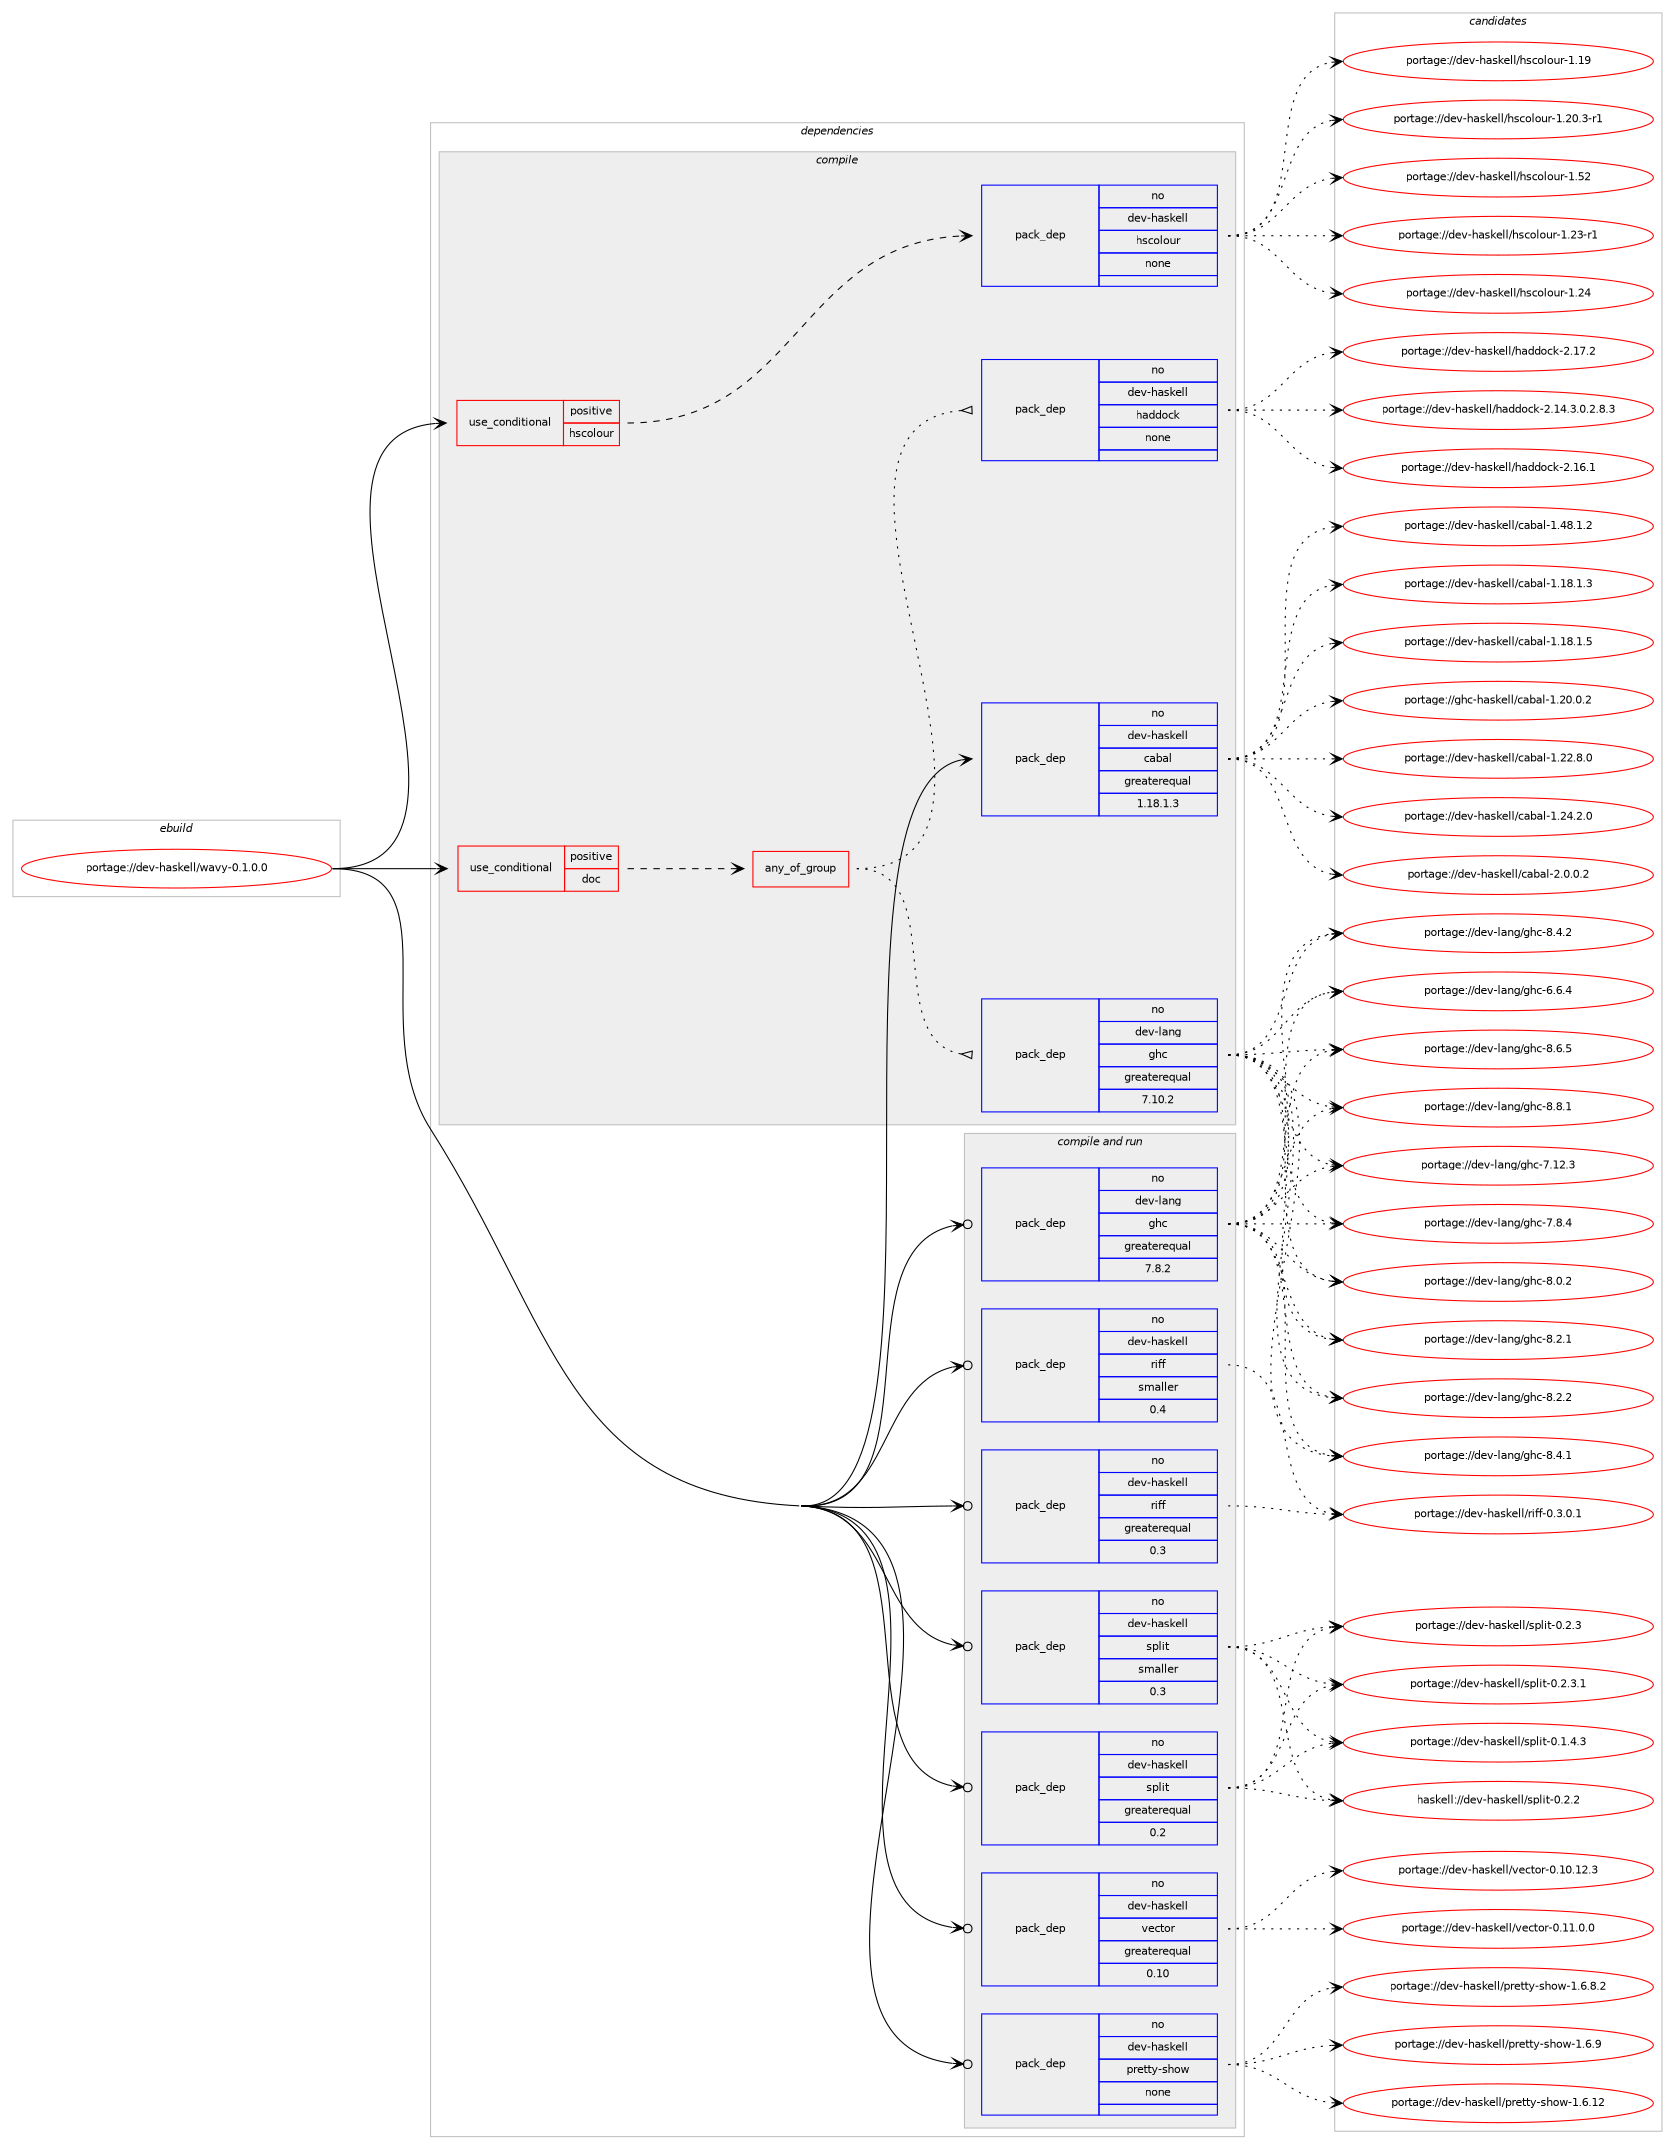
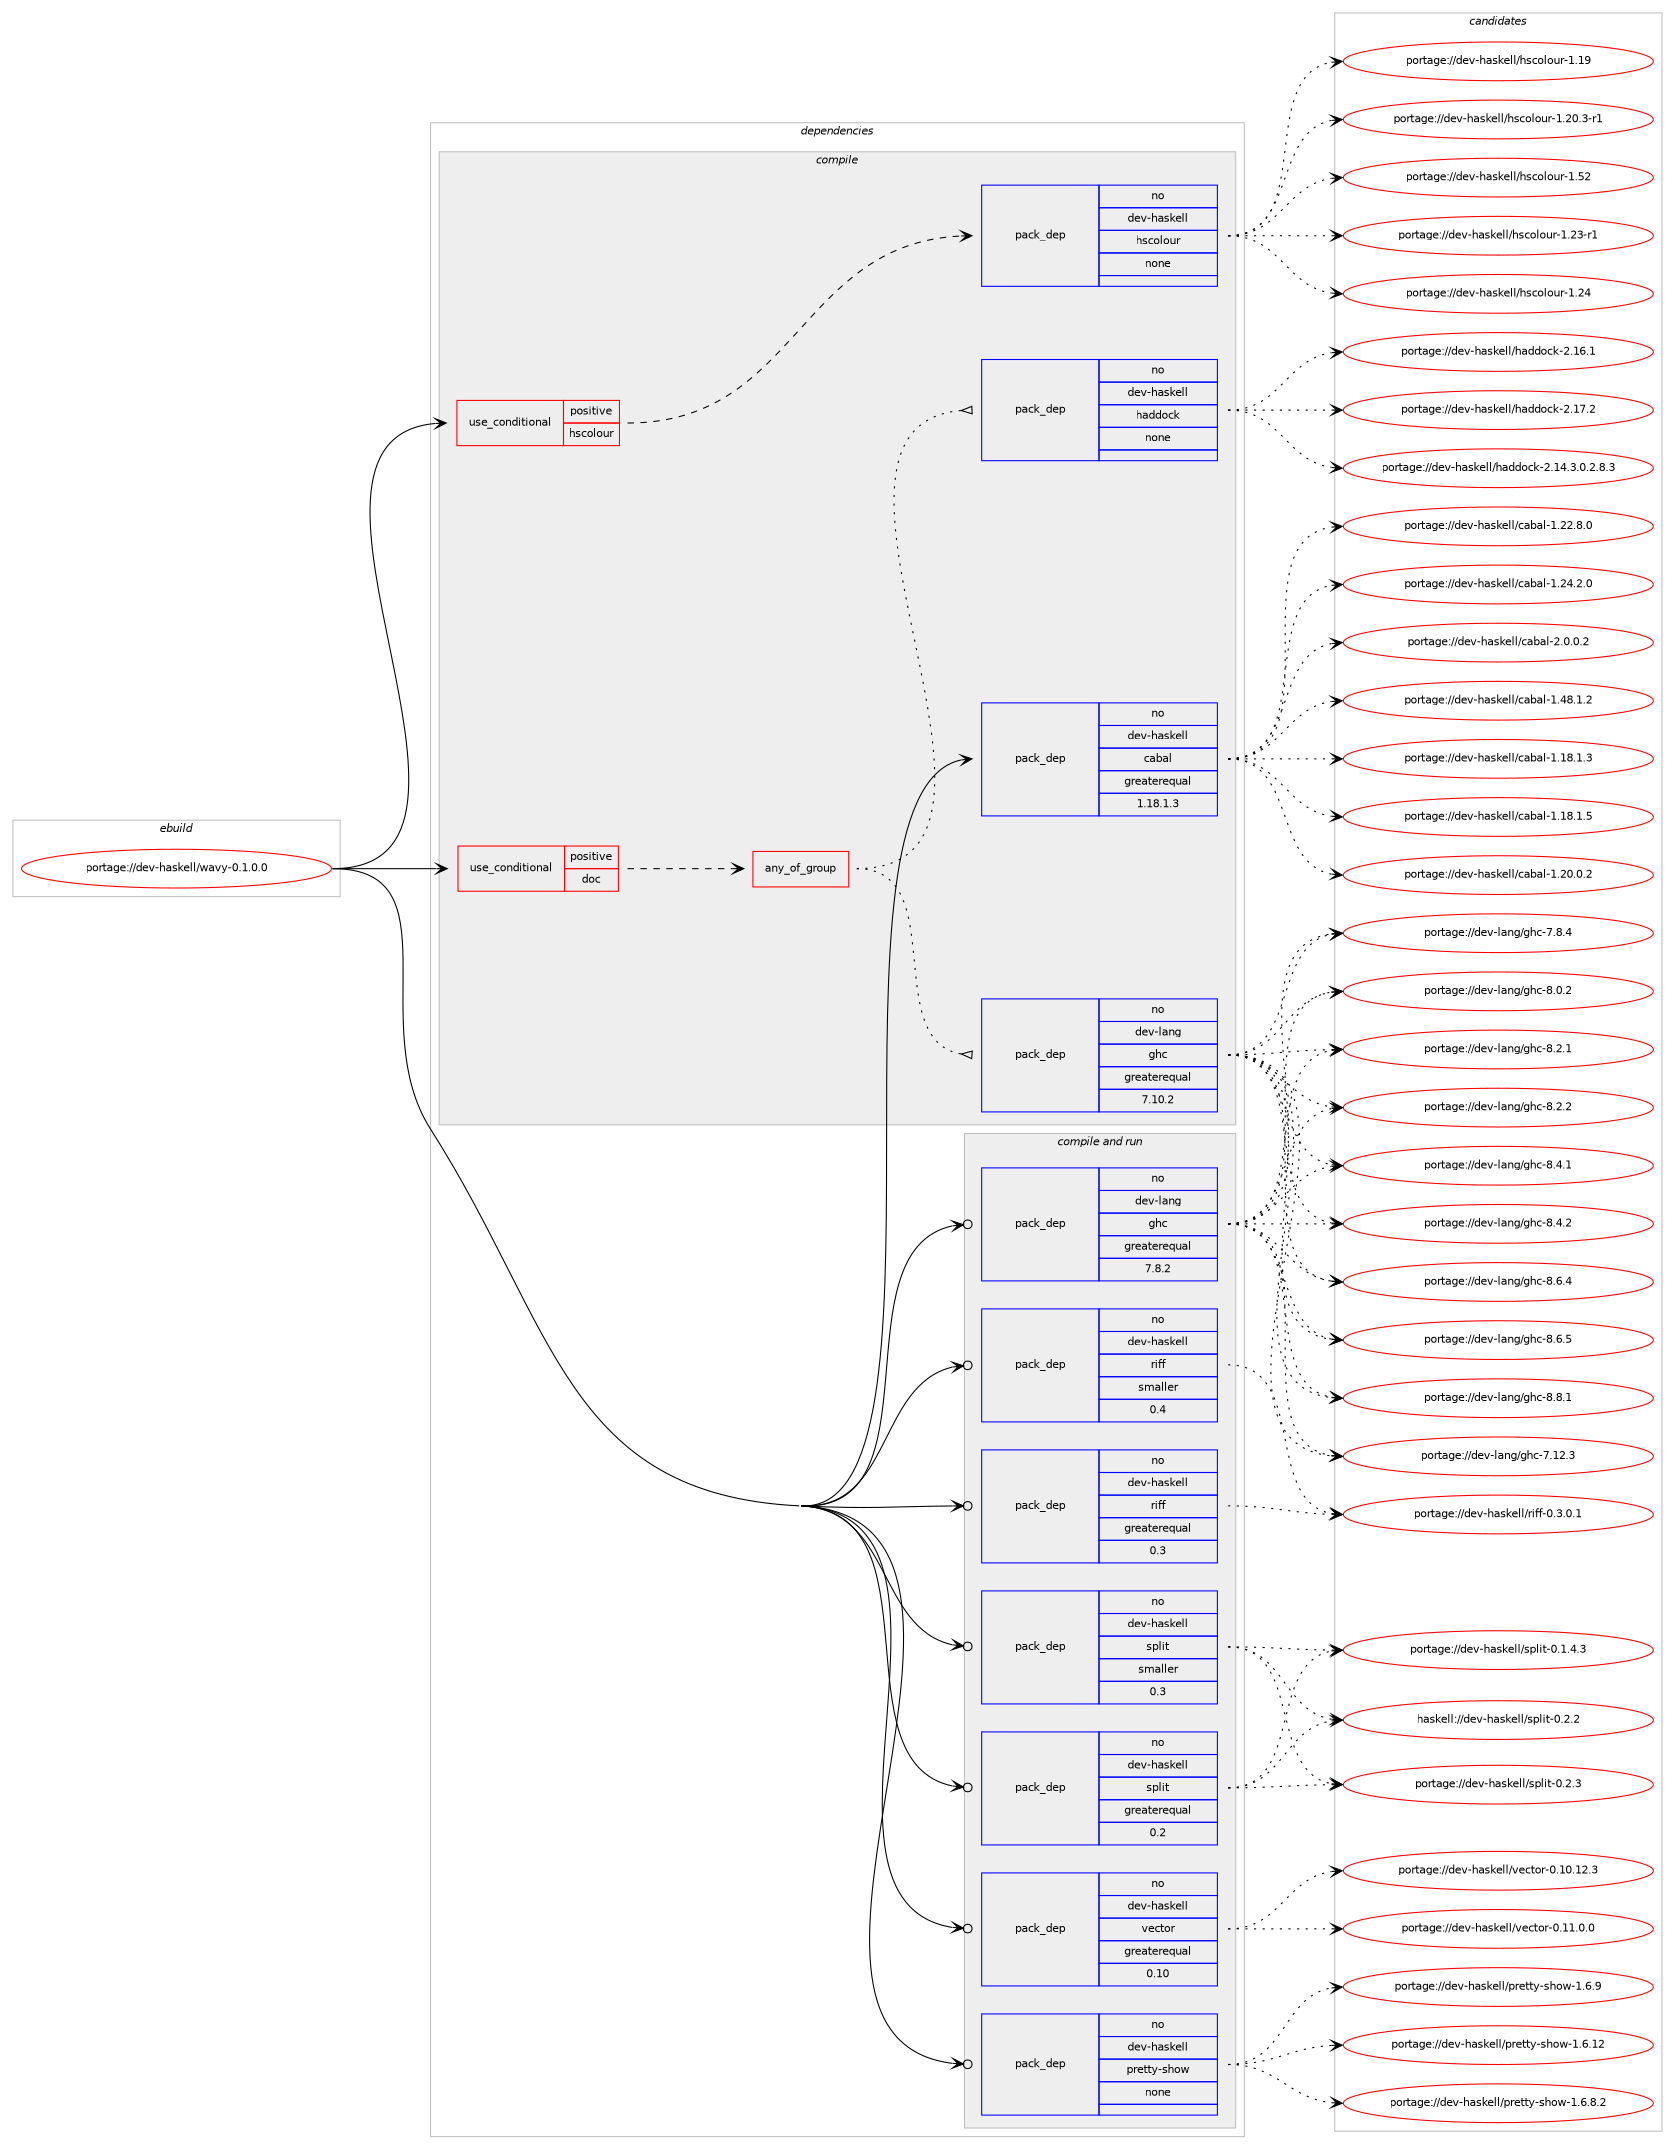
node "portage://ghc-haskell/cabal-1.20.0.2": label "portage://ghc-haskell/cabal-1.20.0.2" -> "portage://dev-haskell/cabal-1.20.0.2"
node "portage://dev-lang/ghc-6.6.4": label "portage://dev-lang/ghc-6.6.4" -> "portage://dev-lang/ghc-8.6.4"
node "portage://dev-haskell/split-0.2.3.1": removed
